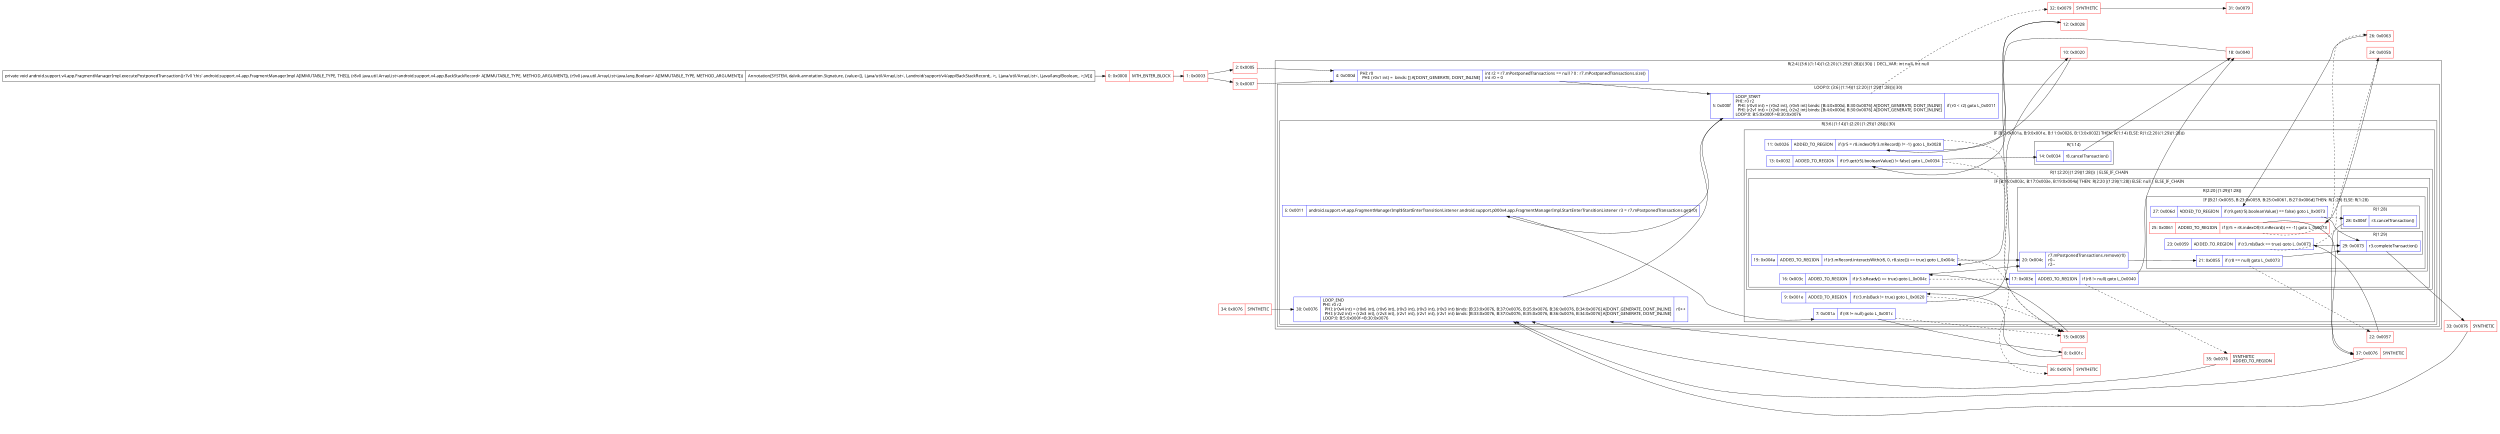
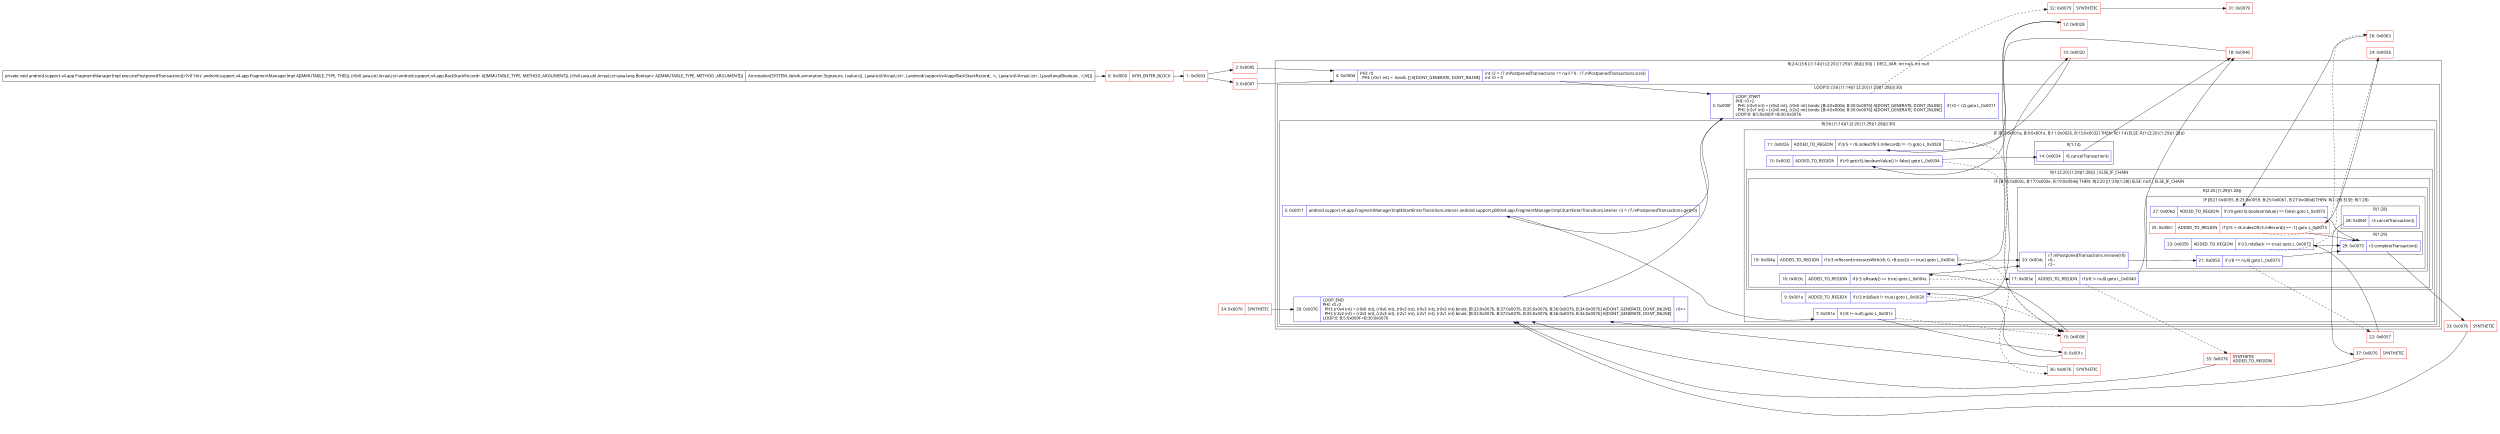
edge "27: 0x006d" -> "28: 0x006f": removed
edge "25: 0x0061" -> "37: 0x0076": now "25: 0x0061" -> "29: 0x0073"
